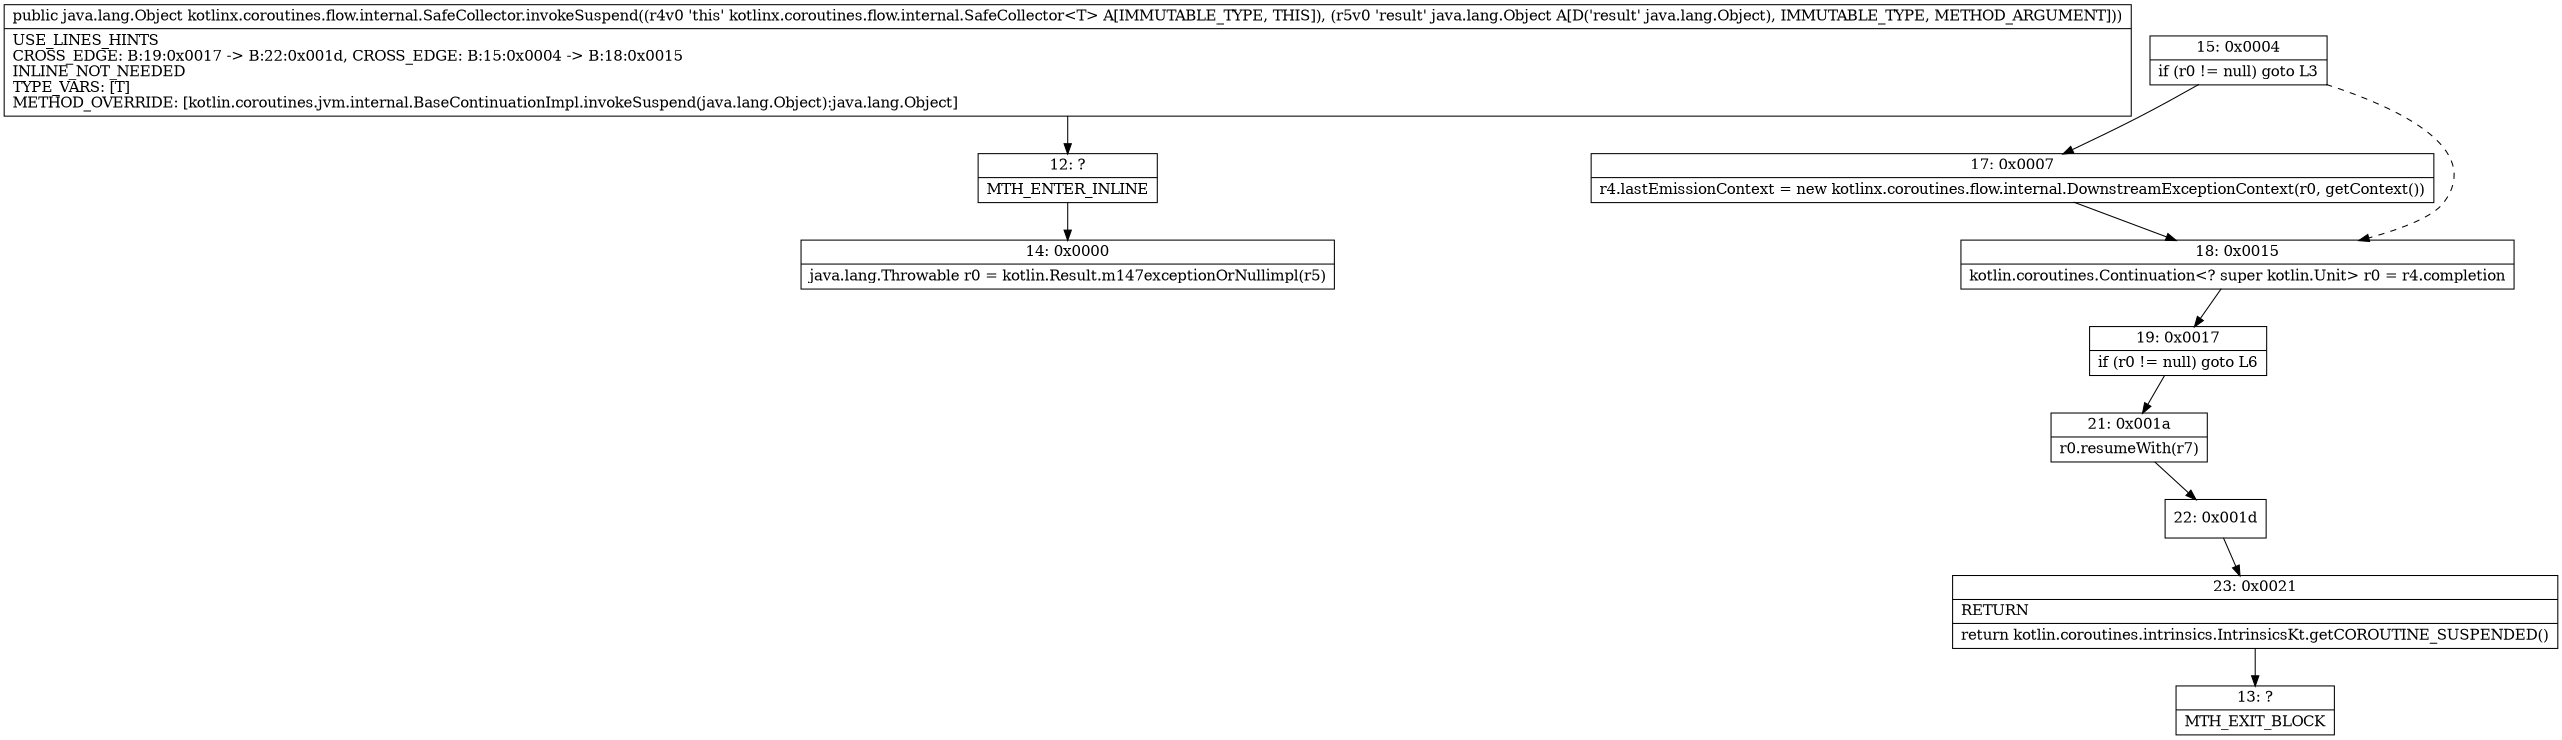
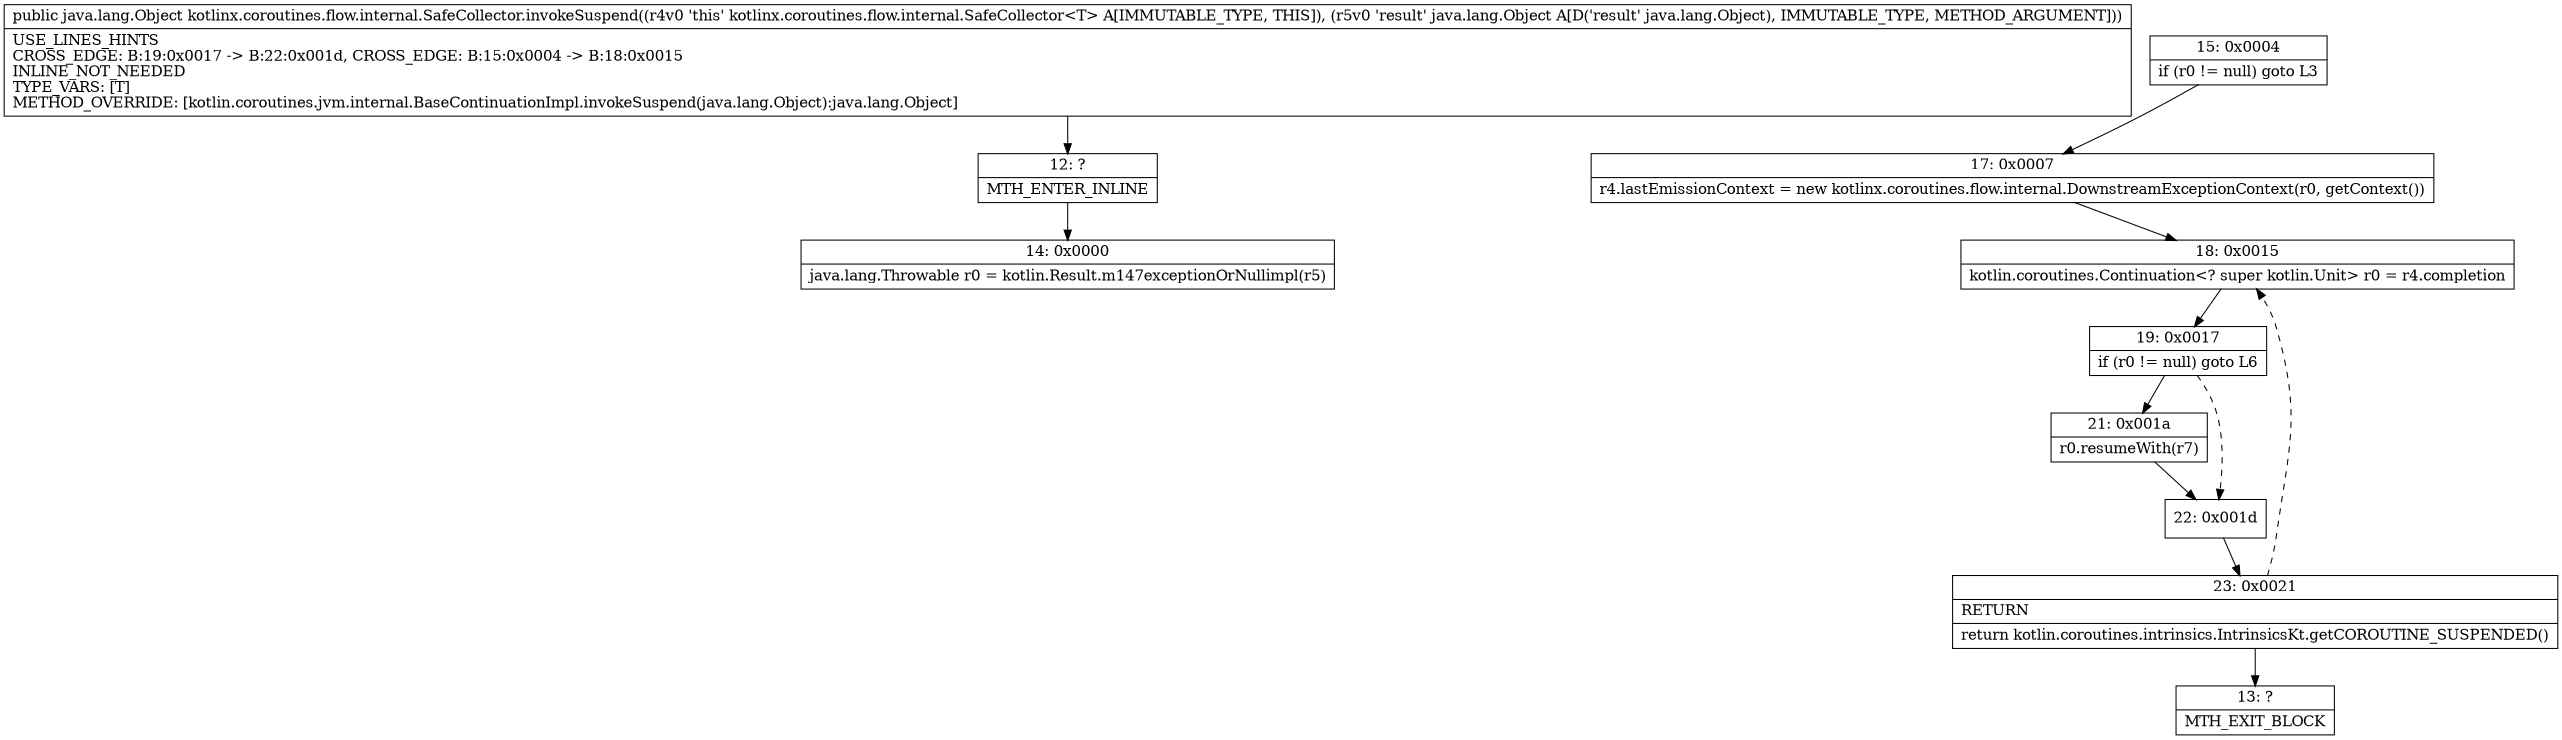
edge "15: 0x0004" -> "18: 0x0015": now "23: 0x0021" -> "18: 0x0015"
edge "19: 0x0017" -> "22: 0x001d": added
